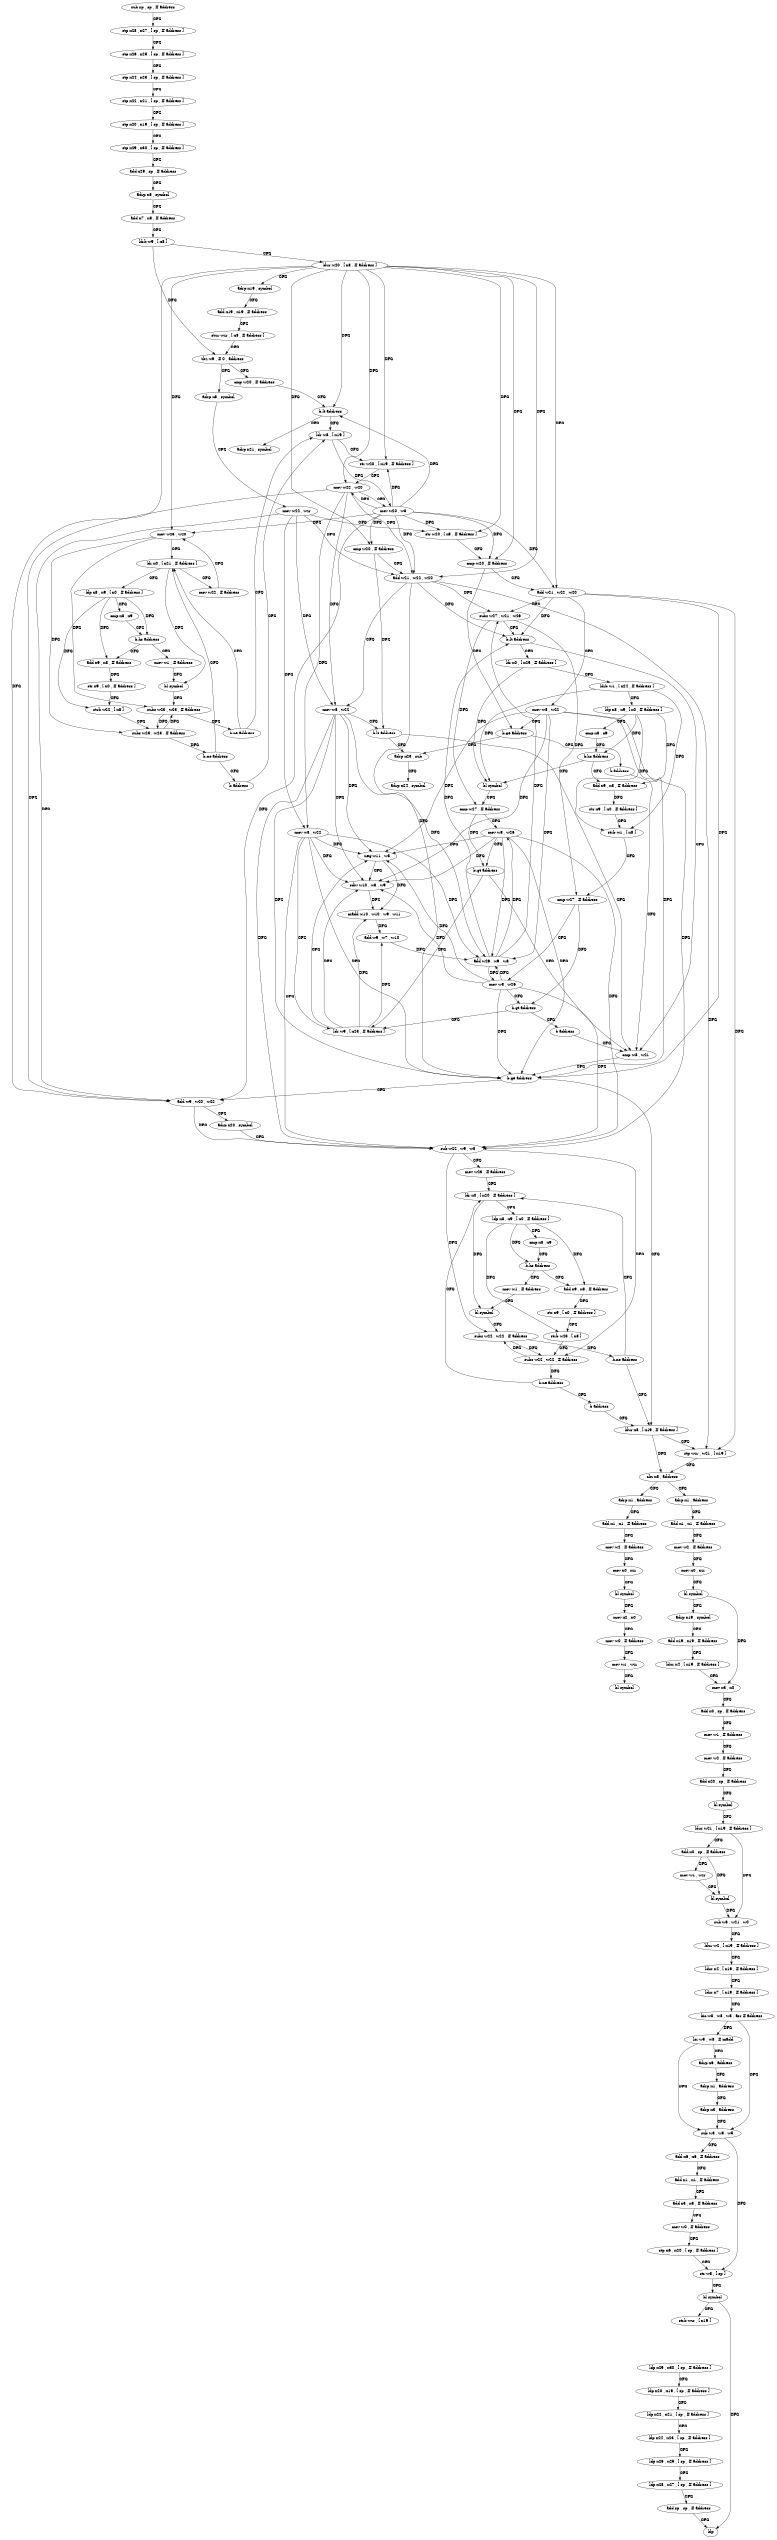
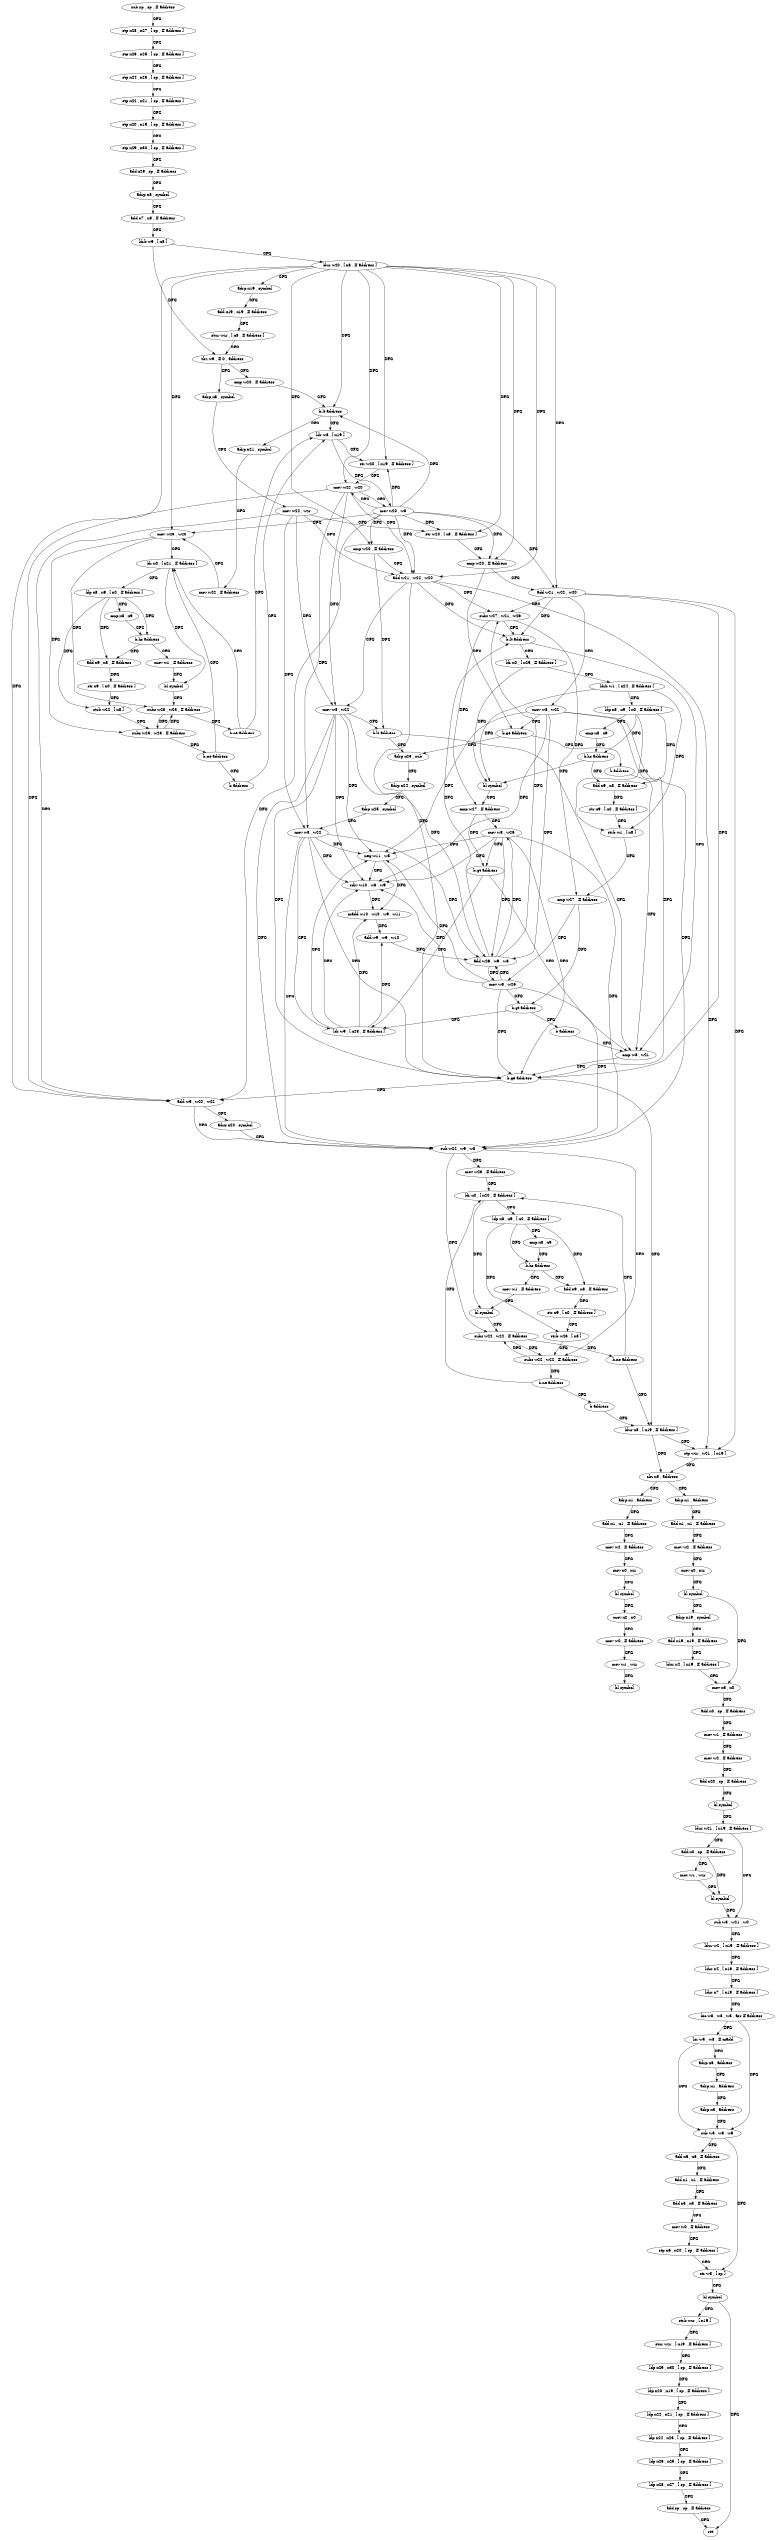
edge "ldr x0 , [ x21 , # address ]" -> "mov w22 , # address": now "adrp x21 , symbol" -> "mov w22 , # address"
node "adrp x25 , symbol": added
node "add w9 , w7 , w10": label "add w9 , w7 , w10" -> "add w9 , w9 , w10"
edge "sub w22 , w9 , w8" -> "mov w23 , # address": label "CFG" -> "DFG"
node "stur wzr , [ x19 , # address ]": added
node "ldp": label "ldp" -> "ret"
